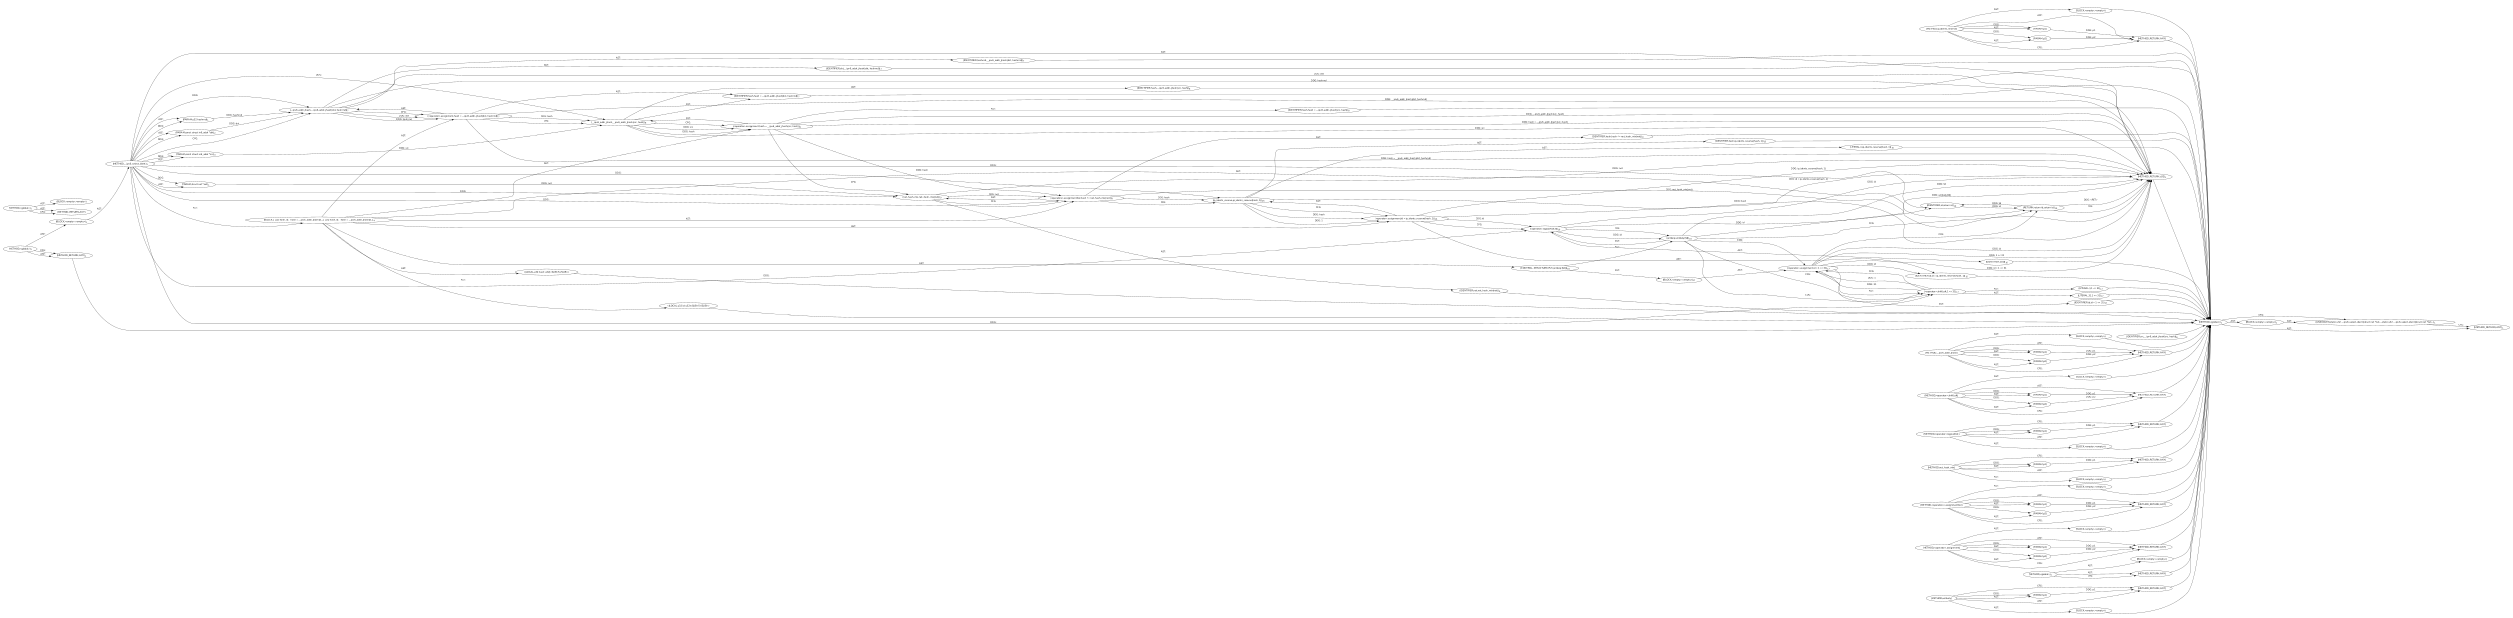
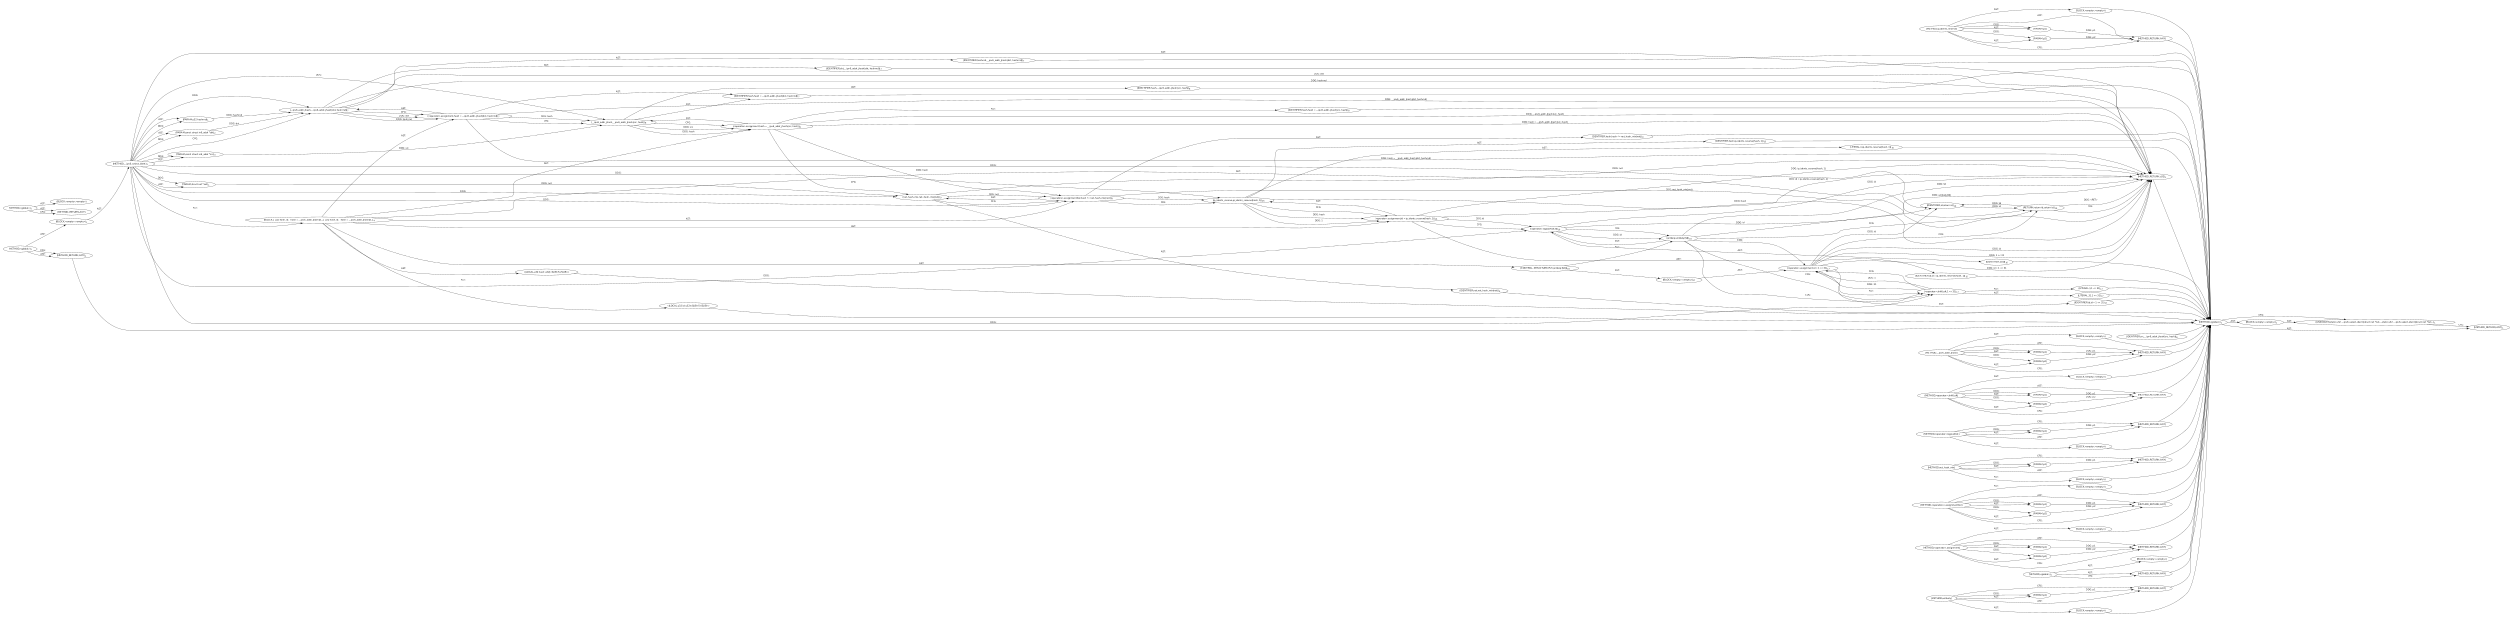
edge "(__ipv6_addr_jhash,__ipv6_addr_jhash(src, hash))" -> "(METHOD_RETURN,u32)": removed, label "DDG: src"
edge "(<operator>.assignment,id = 1 << 31)" -> "(IDENTIFIER,id,id = ip_idents_reserve(hash, 1))": now "(<operator>.assignment,id = 1 << 31)" -> "(IDENTIFIER,id,return id;)"
